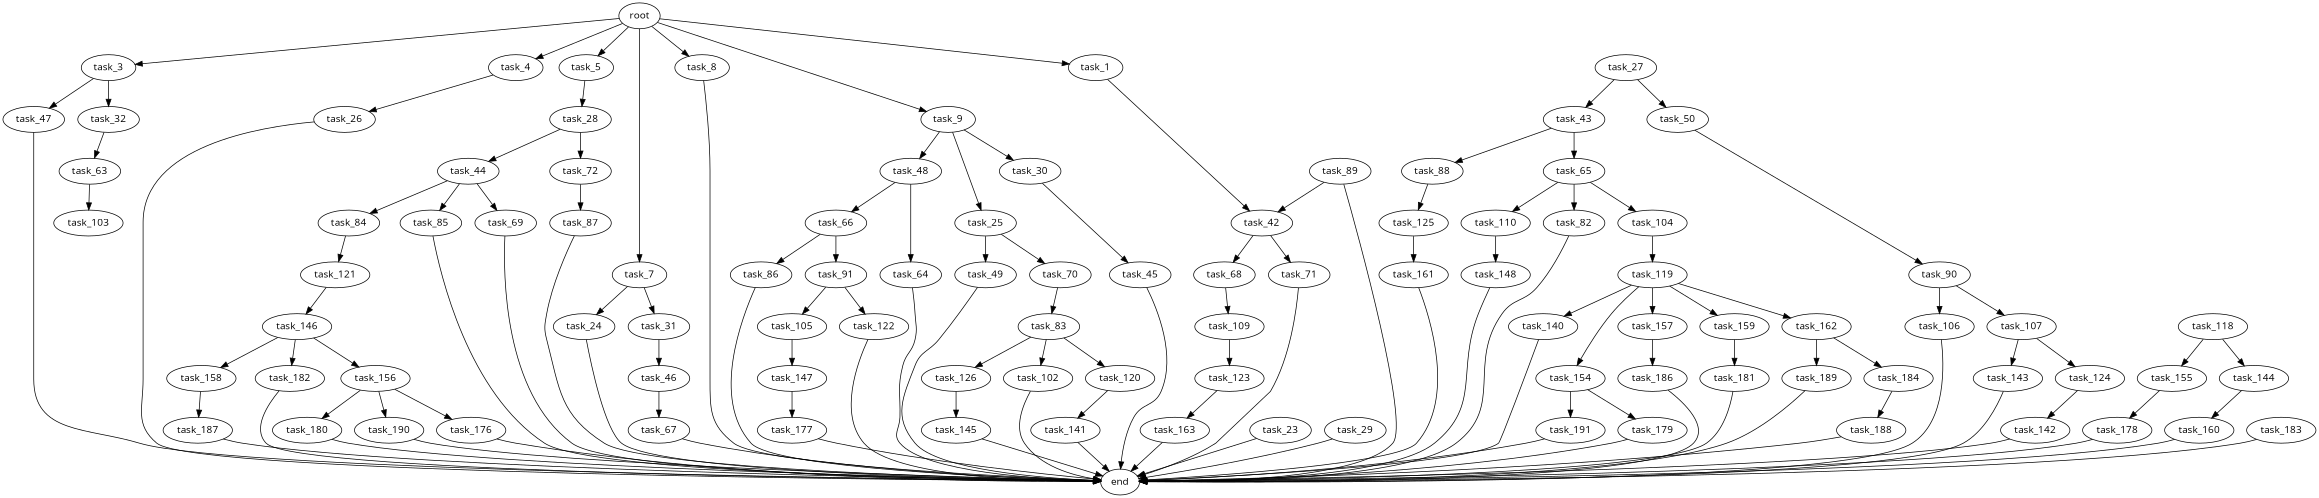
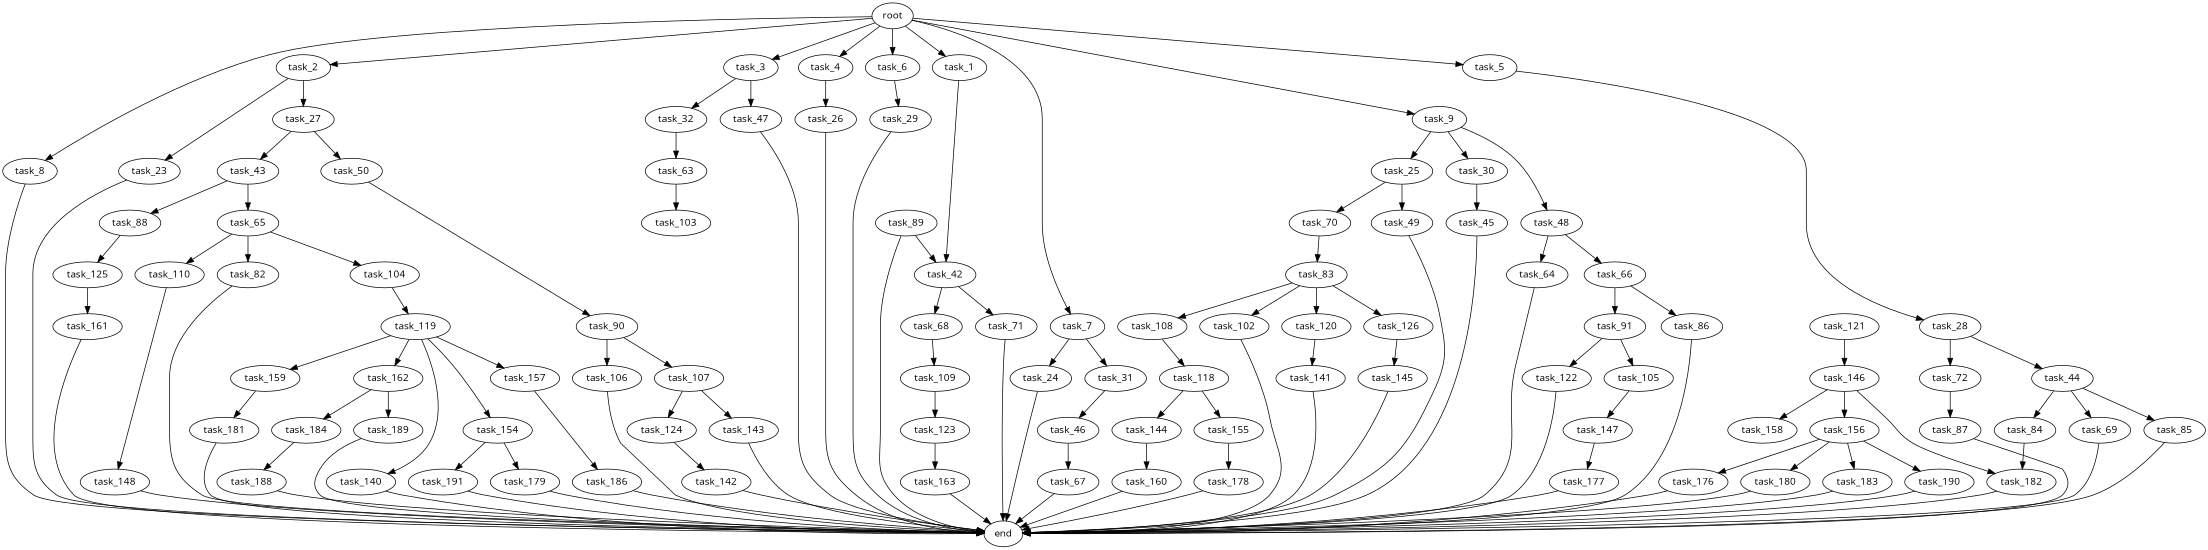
node "task_2": added
node "task_6": added
edge "task_84" -> "task_121": now "task_84" -> "task_182"
node "task_108": added
node "task_187": removed
edge "task_156" -> "task_183": added
